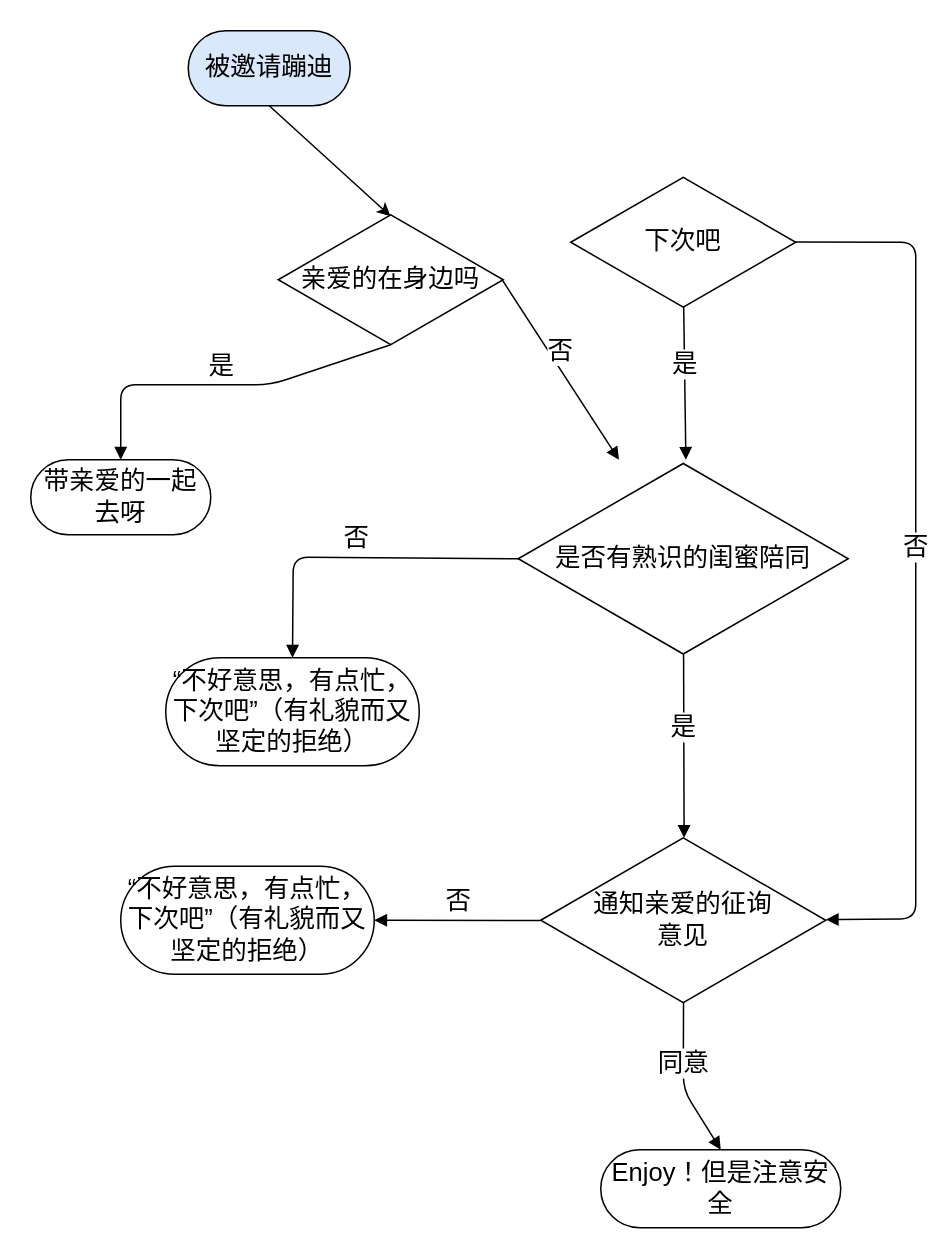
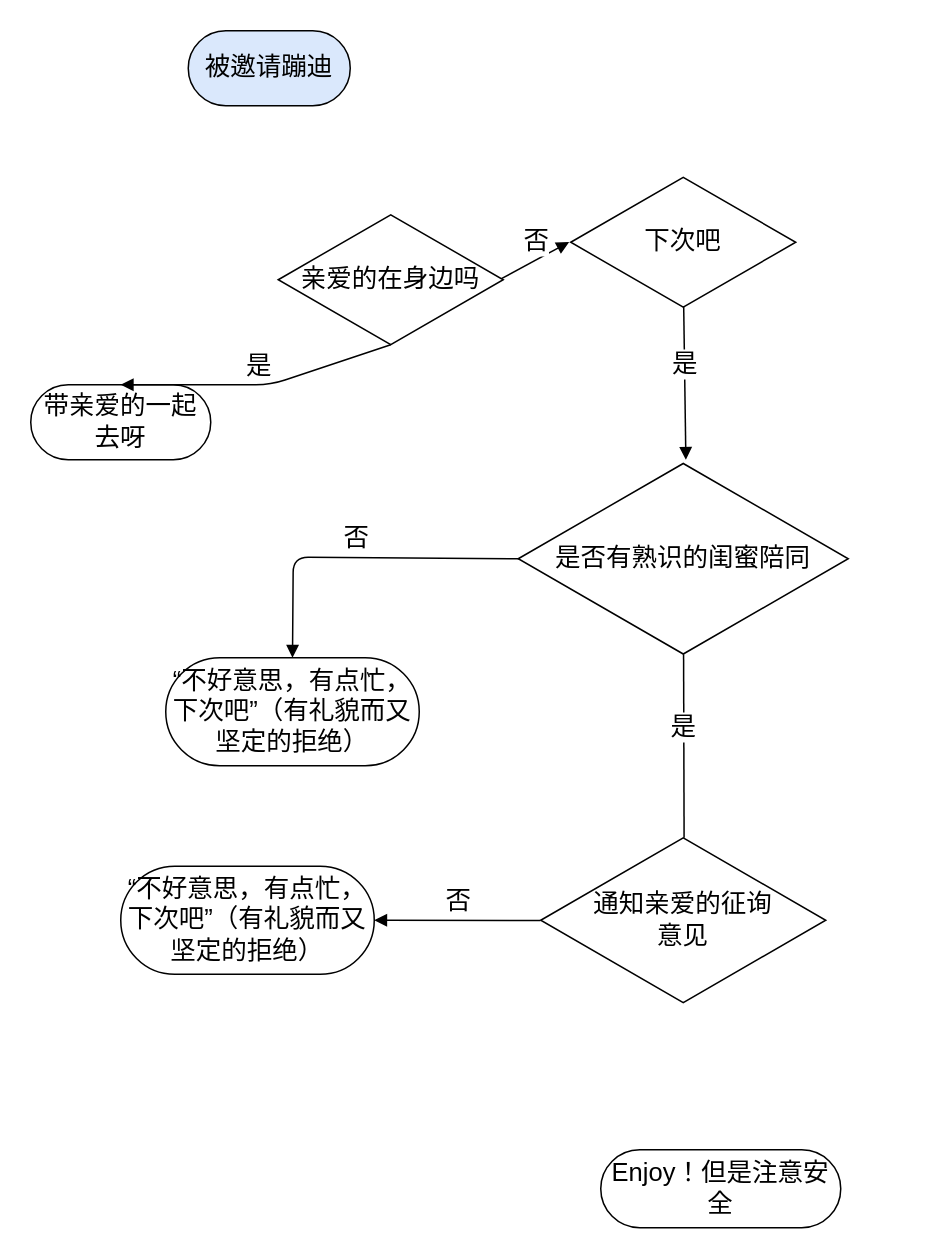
edge "被邀请蹦迪" -> "亲爱的在身边吗": removed
edge "亲爱的在身边吗" -> "是否有熟识的闺蜜陪同": now "亲爱的在身边吗" -> "下次吧"
node "带亲爱的一起去呀": moved (121, 497) -> (121, 422)
edge "下次吧" -> "通知亲爱的征询 意见": removed, label "否"
edge "是否有熟识的闺蜜陪同" -> "通知亲爱的征询 意见": arrowhead block -> none
edge "通知亲爱的征询 意见" -> "Enjoy！但是注意安全": removed, label "同意"
